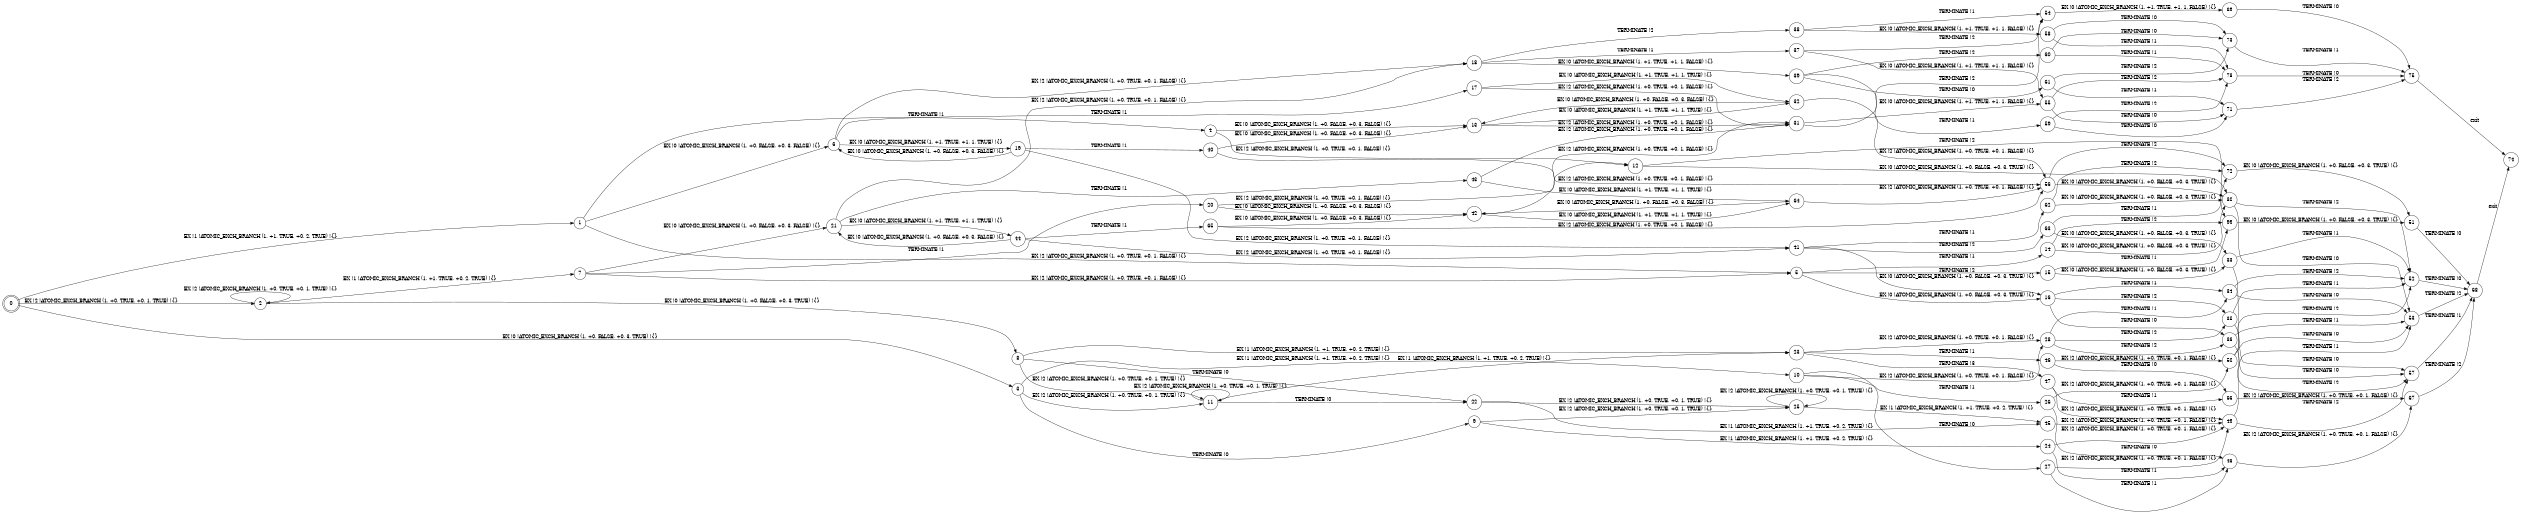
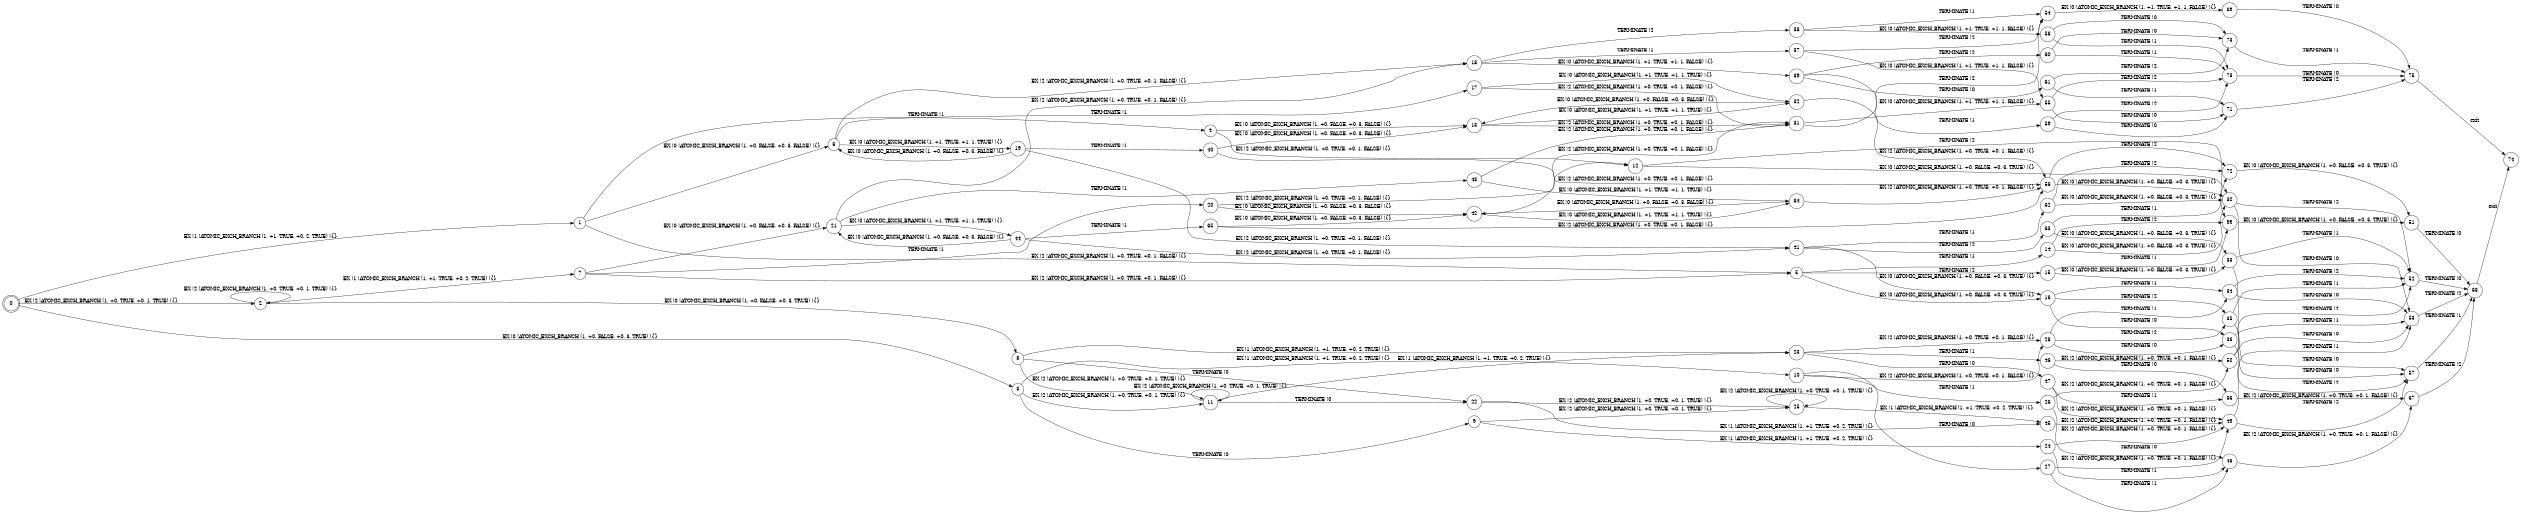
edge "28" -> "36": label "TERMINATE !2" -> "TERMINATE !0"
edge "23" -> "47": label "TERMINATE !3" -> "TERMINATE !0"
